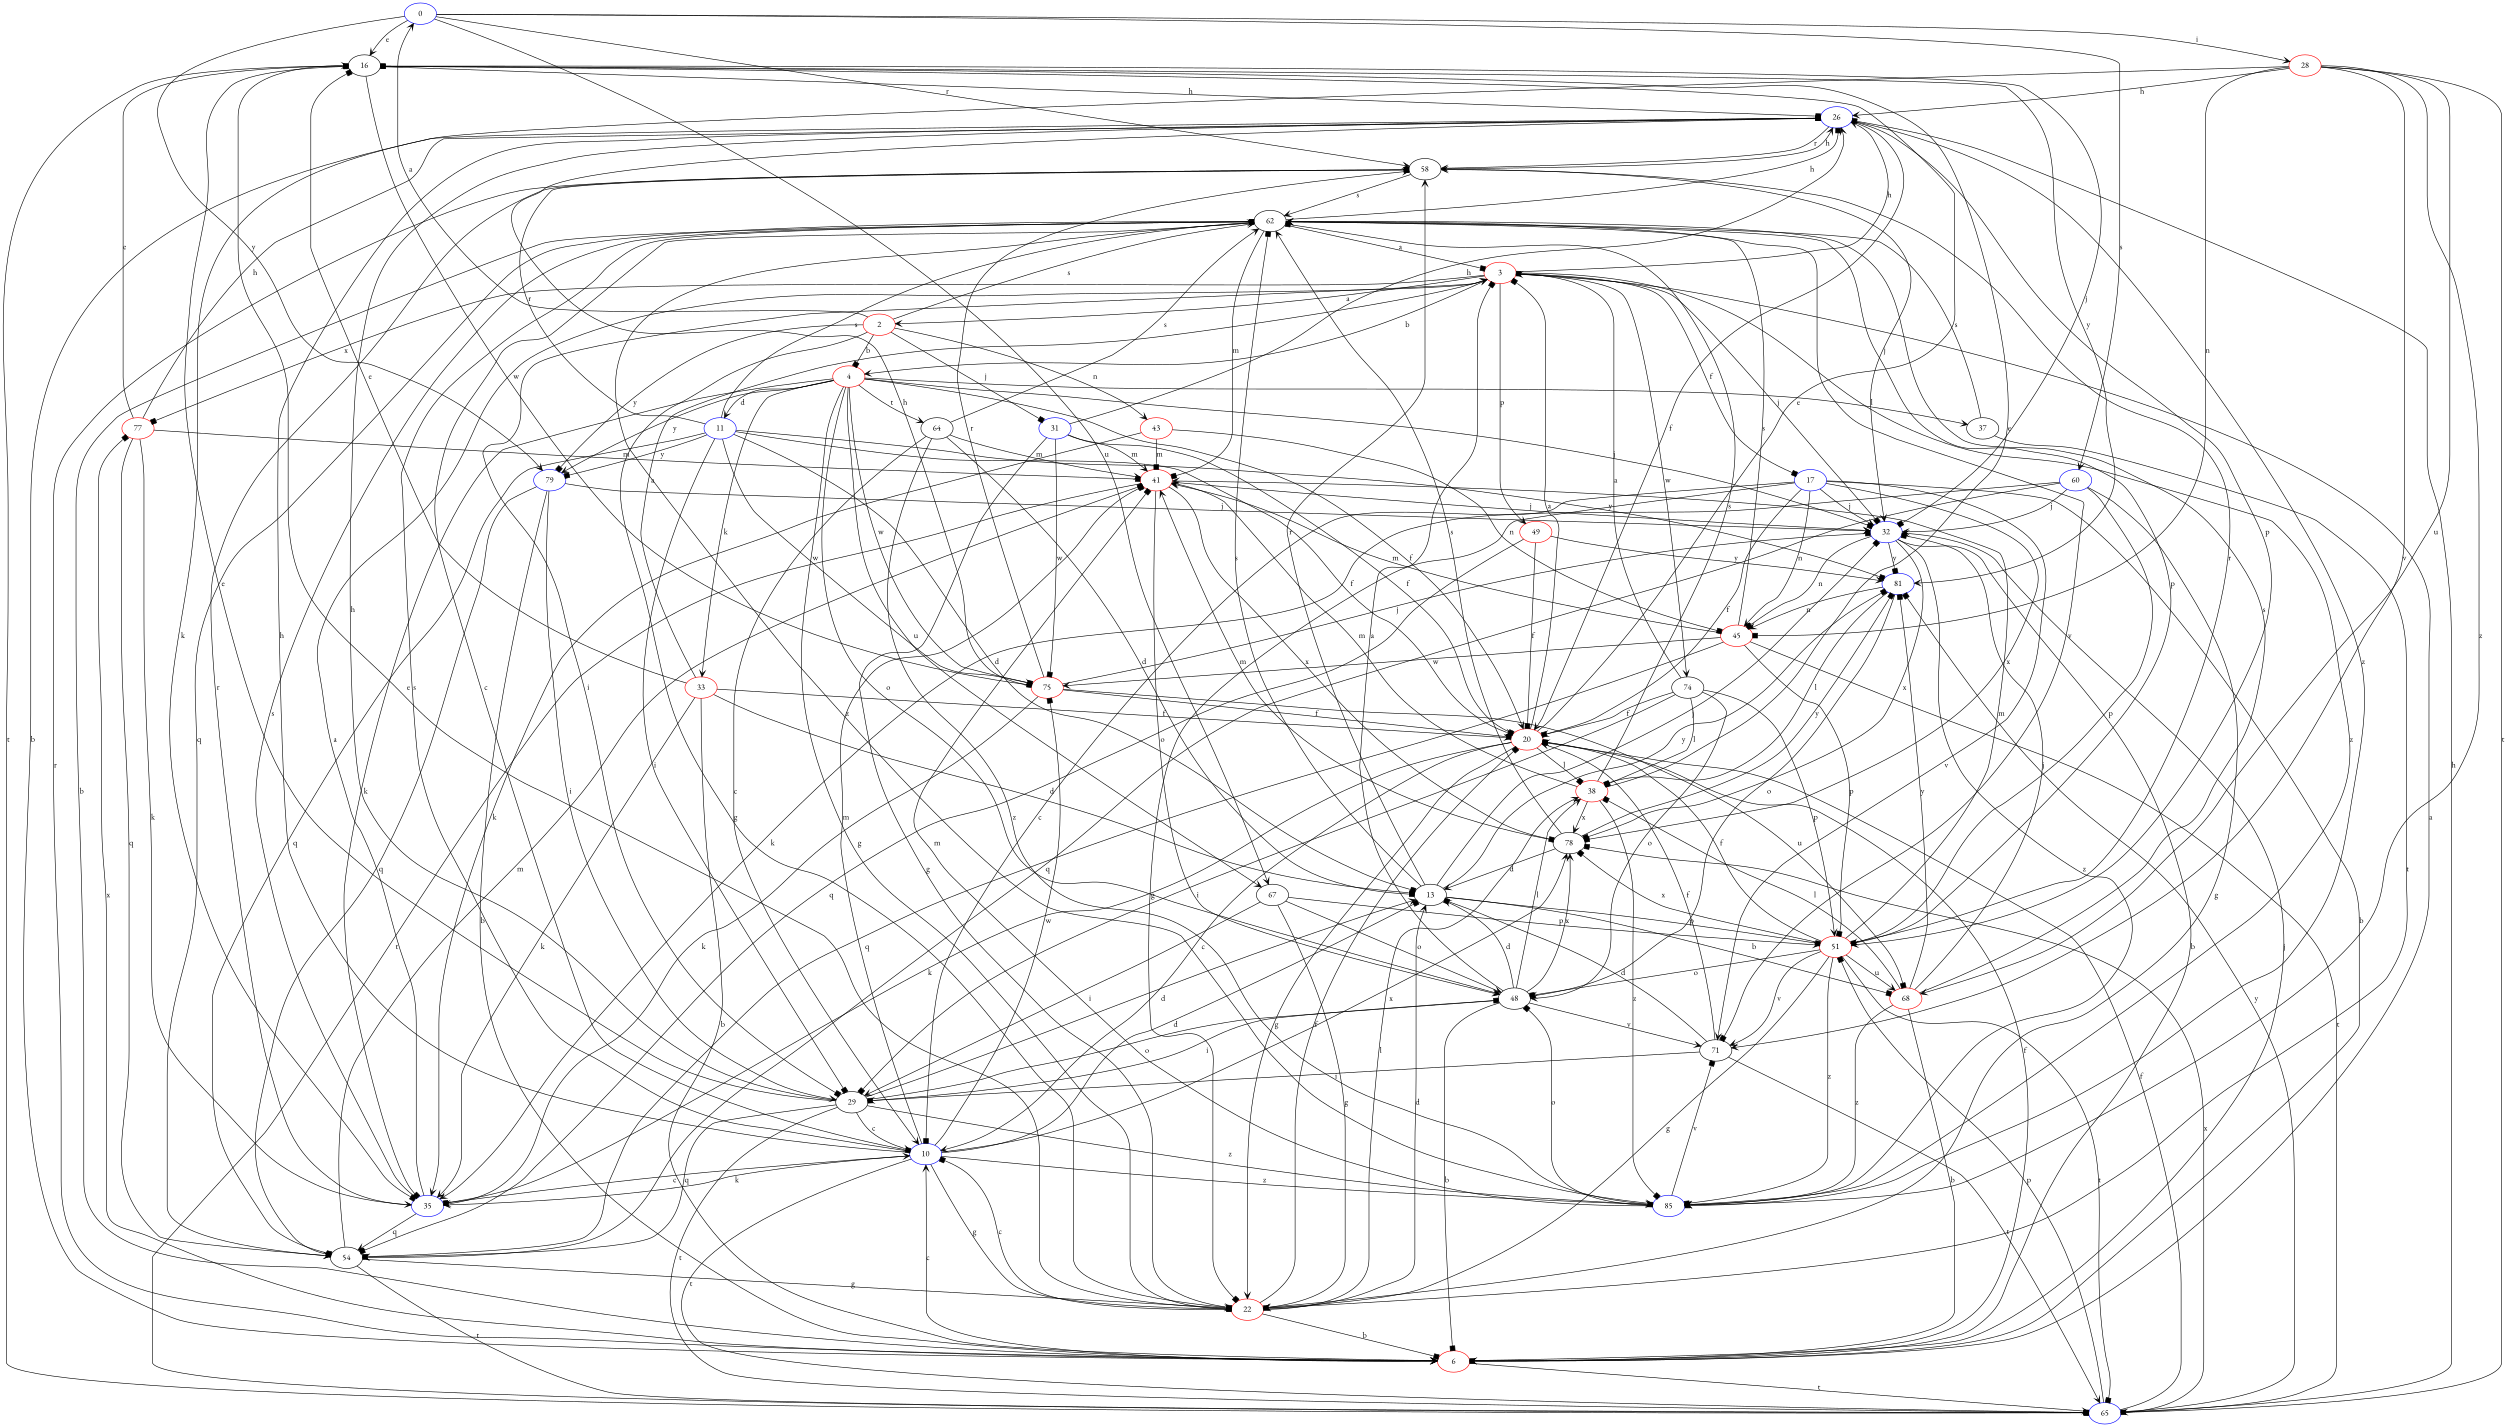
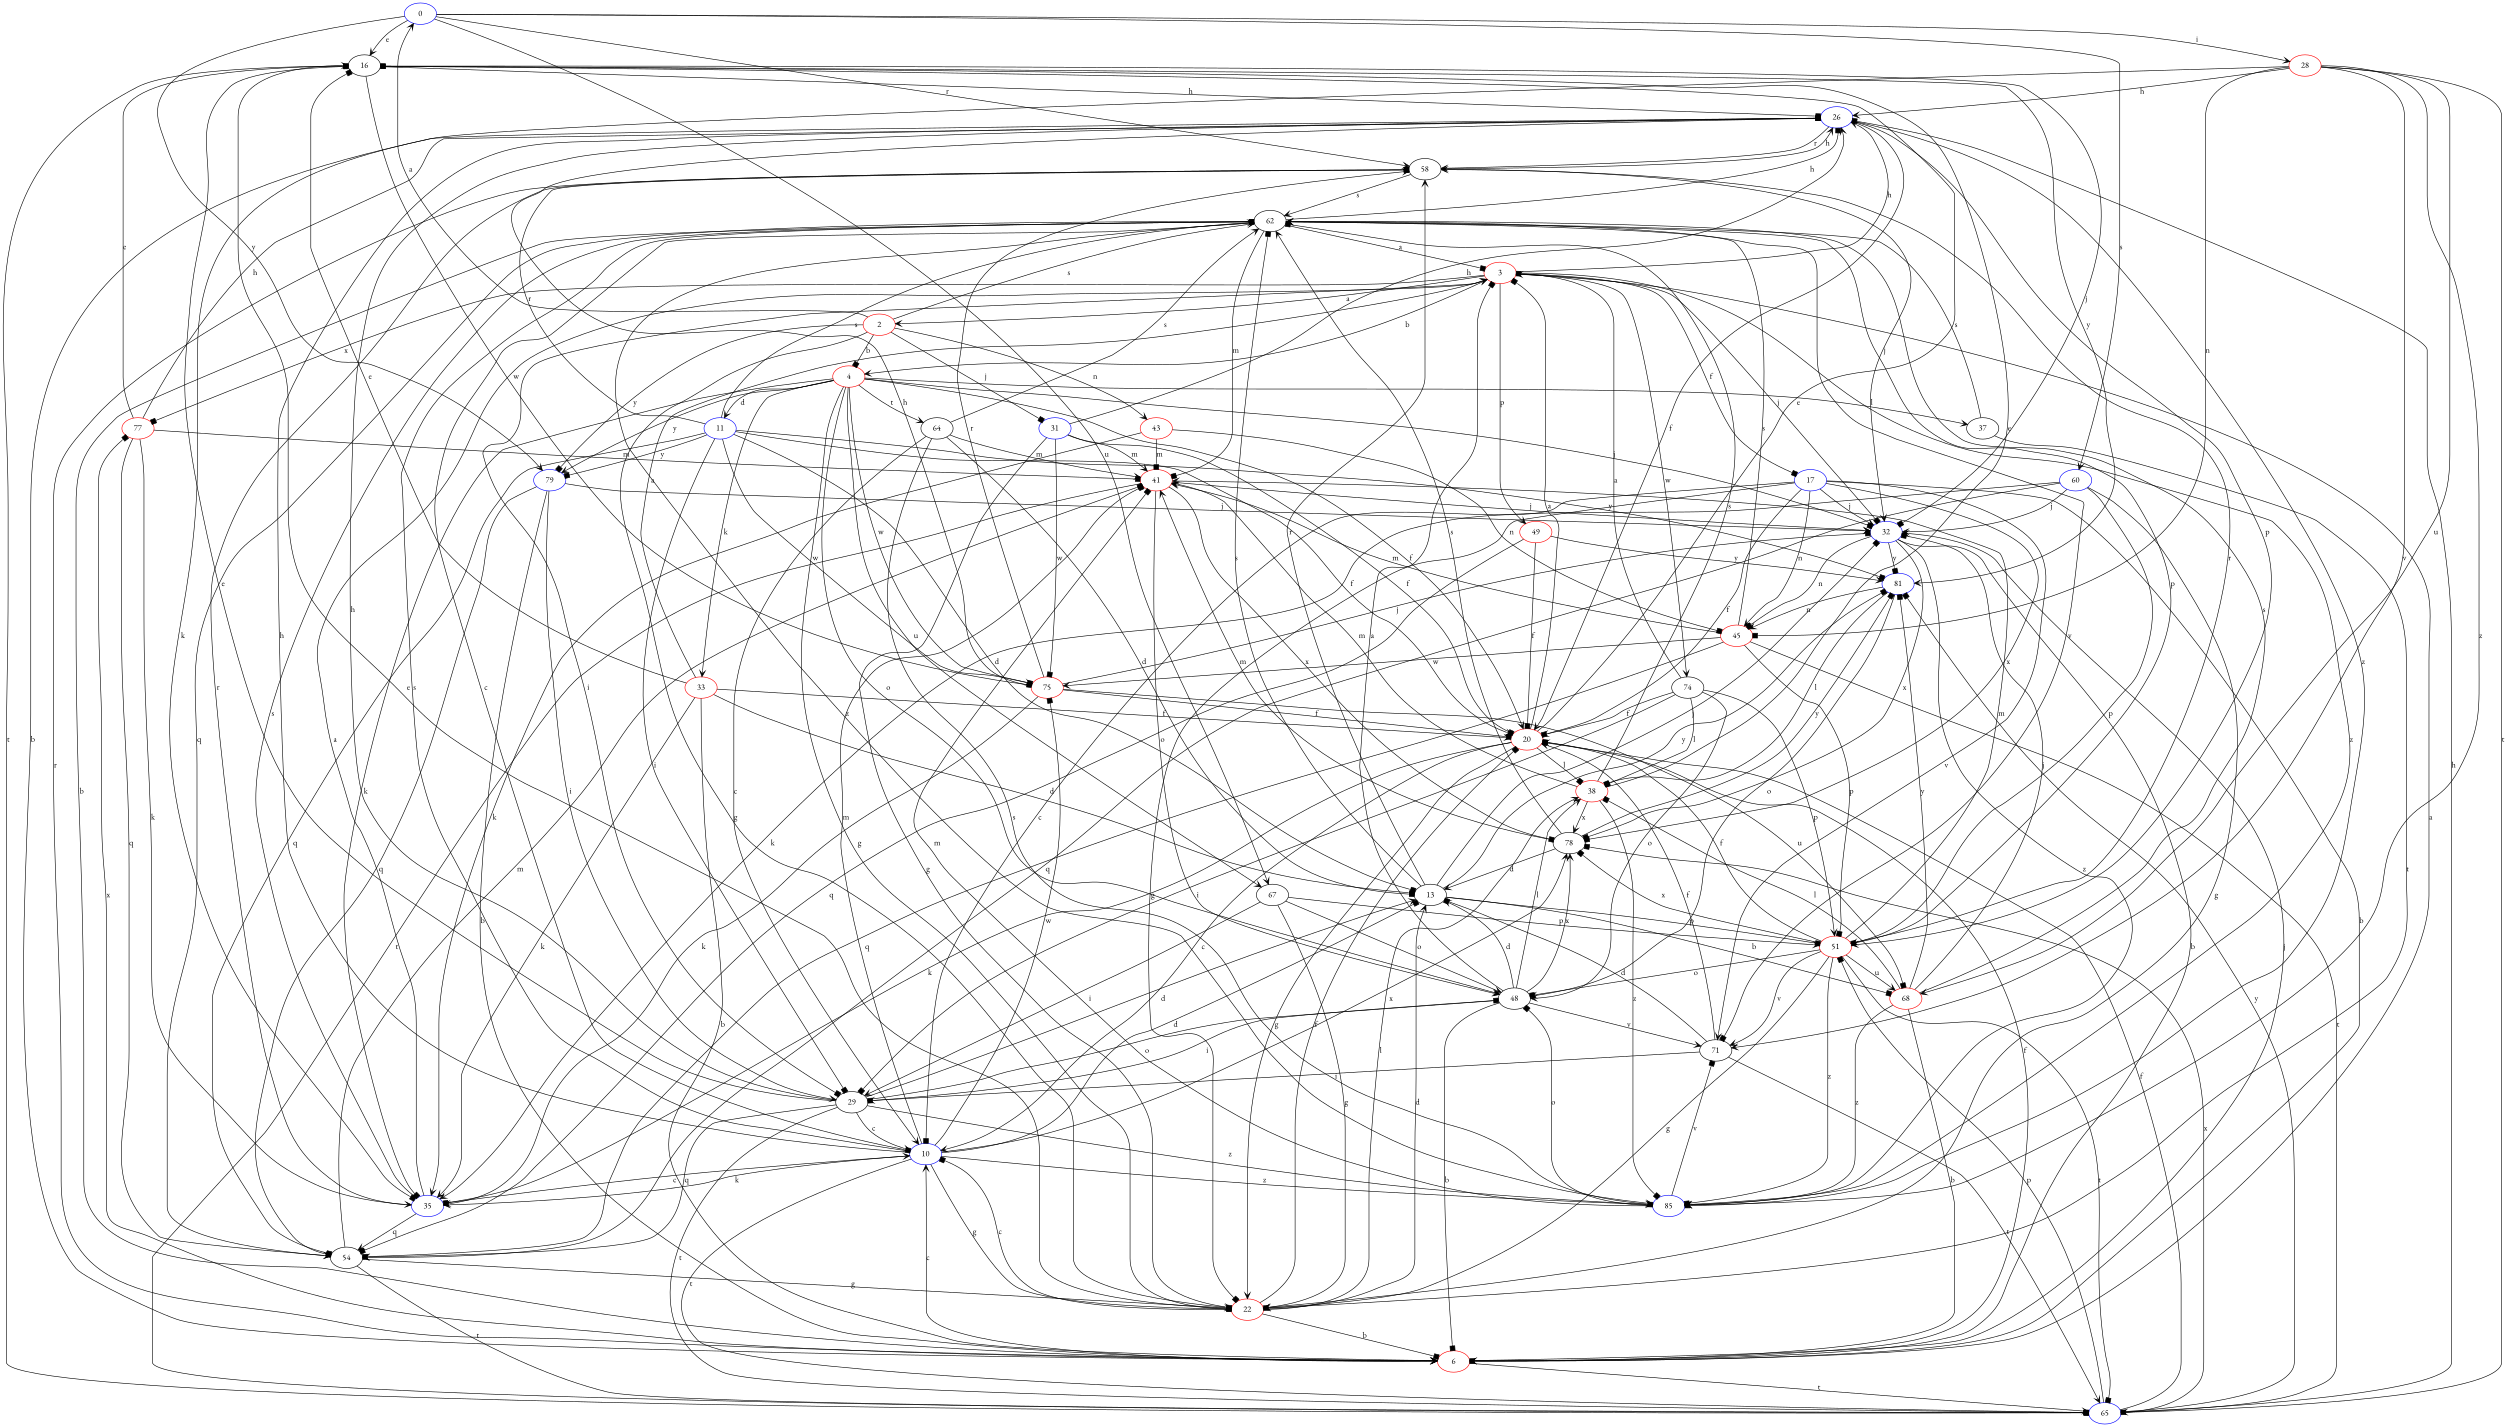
edge "64" -> "85": label "z" -> "s"
